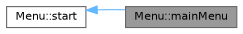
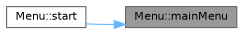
edge "Menu::mainMenu" -> "Menu::start": reversed
